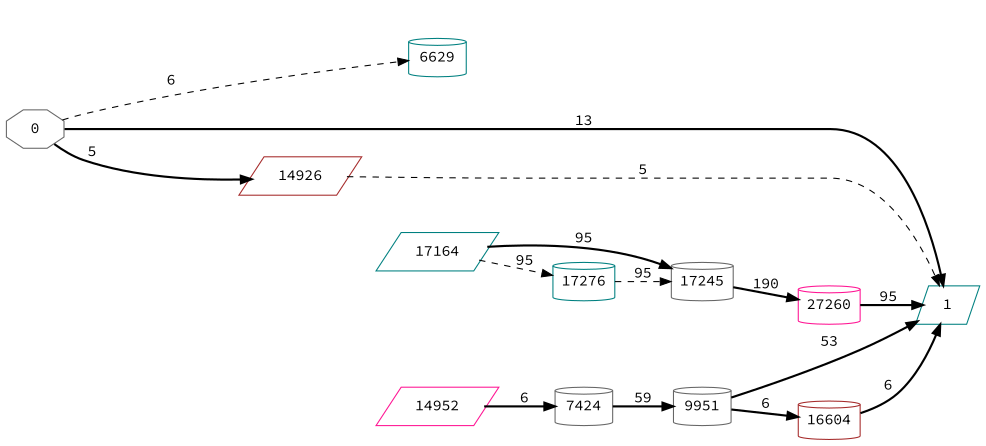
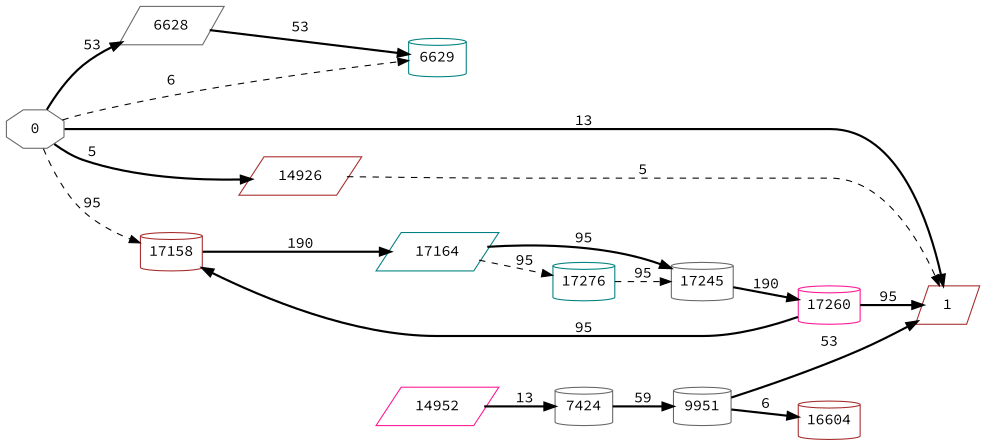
node "6628": added
node "17158": added
node "27260": label "27260" -> "17260"
node "1": color teal -> brown
edge "16604" -> "1": removed, label "6"
edge "14952" -> "7424": label "6" -> "13"
